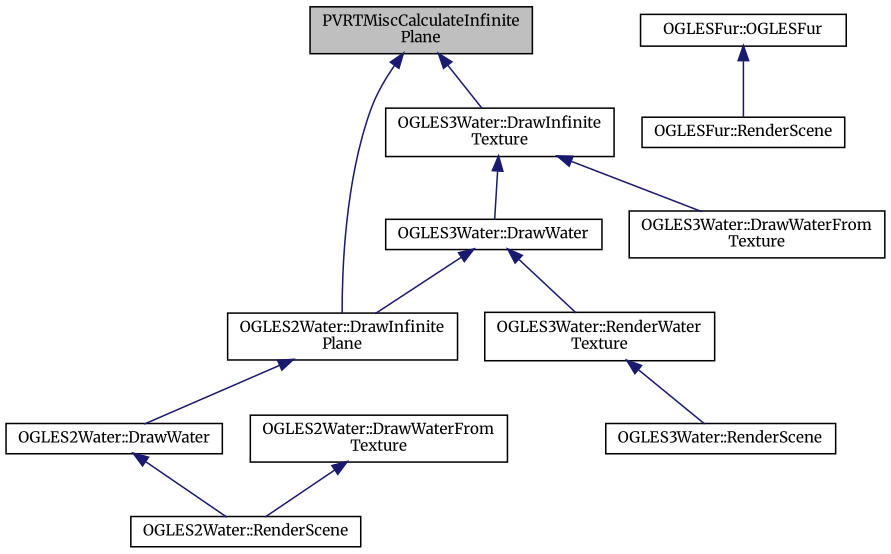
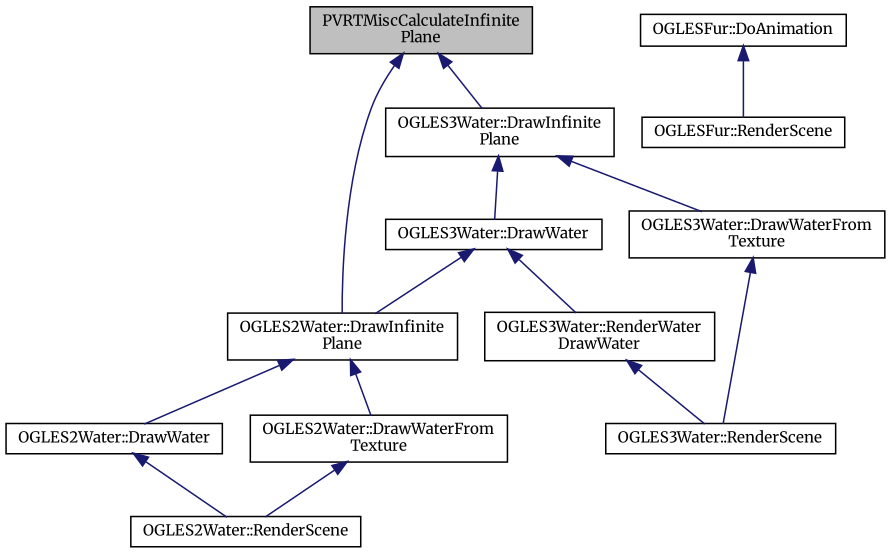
node "OGLESFur::OGLESFur": label "OGLESFur::OGLESFur" -> "OGLESFur::DoAnimation"
node "OGLES3Water::DrawInfinite Texture": label "OGLES3Water::DrawInfinite Texture" -> "OGLES3Water::DrawInfinite Plane"
node "OGLES3Water::RenderWater Texture": label "OGLES3Water::RenderWater Texture" -> "OGLES3Water::RenderWater DrawWater"
edge "OGLES3Water::RenderScene" -> "OGLES3Water::DrawWaterFrom Texture": added
edge "OGLES2Water::DrawWaterFrom Texture" -> "OGLES2Water::DrawInfinite Plane": added
